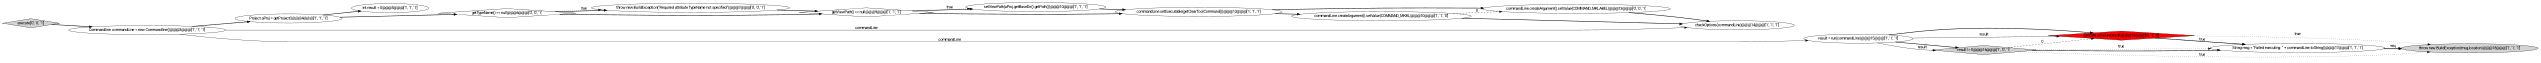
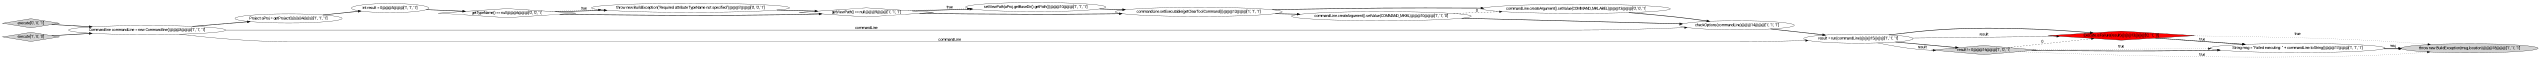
edge "Project aProj = getProject()@@@4@@@['1', '1', '1']" -> "getTypeName() == null@@@6@@@['0', '0', '1']": now "int result = 0@@@5@@@['1', '1', '1']" -> "getTypeName() == null@@@6@@@['0', '0', '1']"
edge "checkOptions(commandLine)@@@14@@@['1', '1', '1']" -> "result = run(commandLine)@@@15@@@['1', '1', '1']": added
node "execute['1', '0', '0']": added
